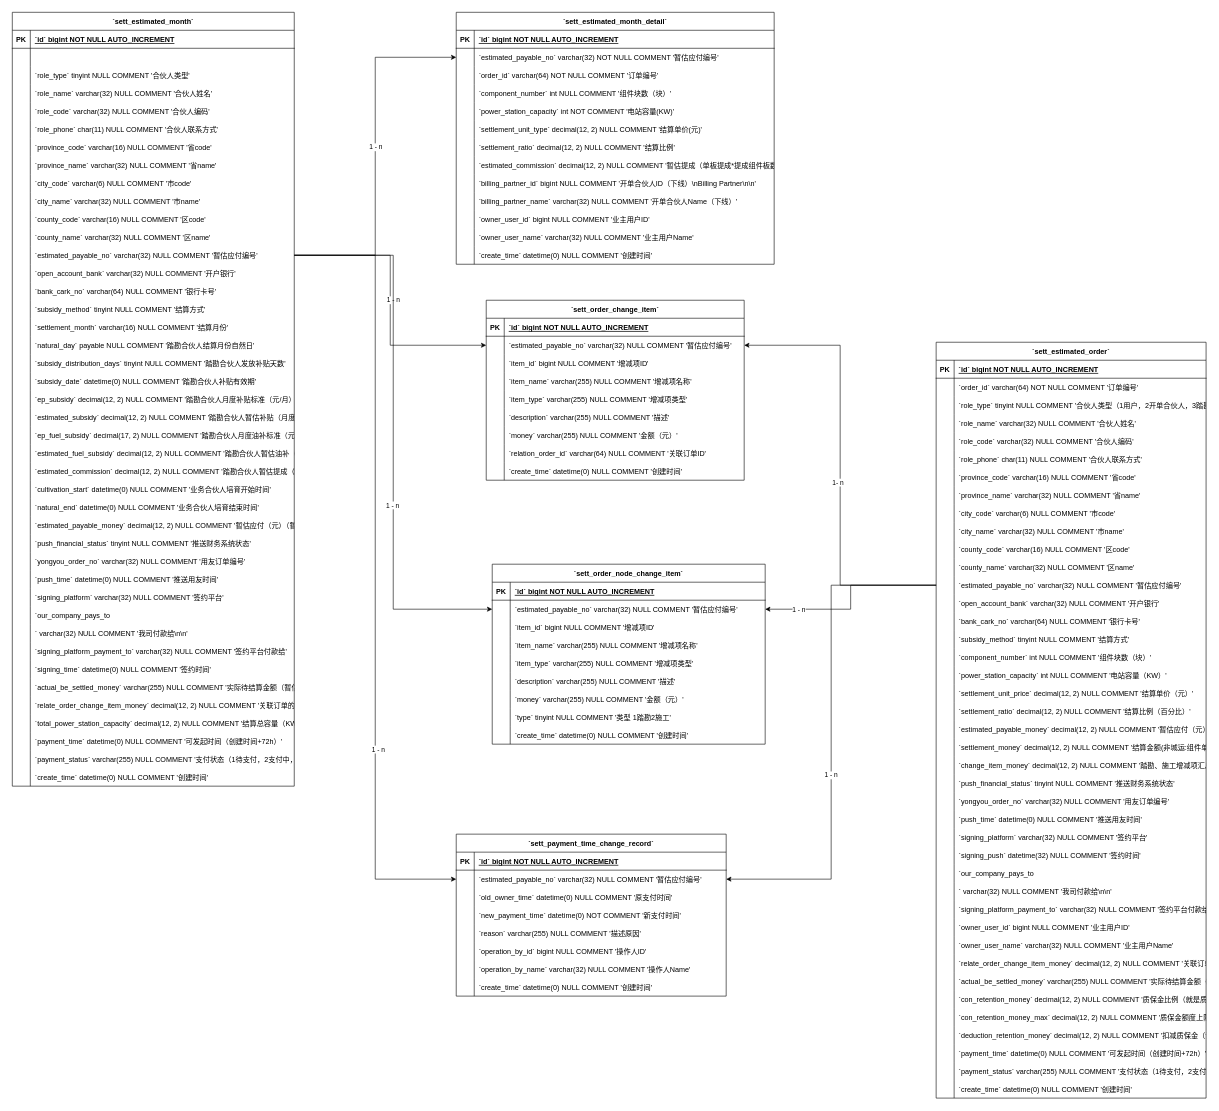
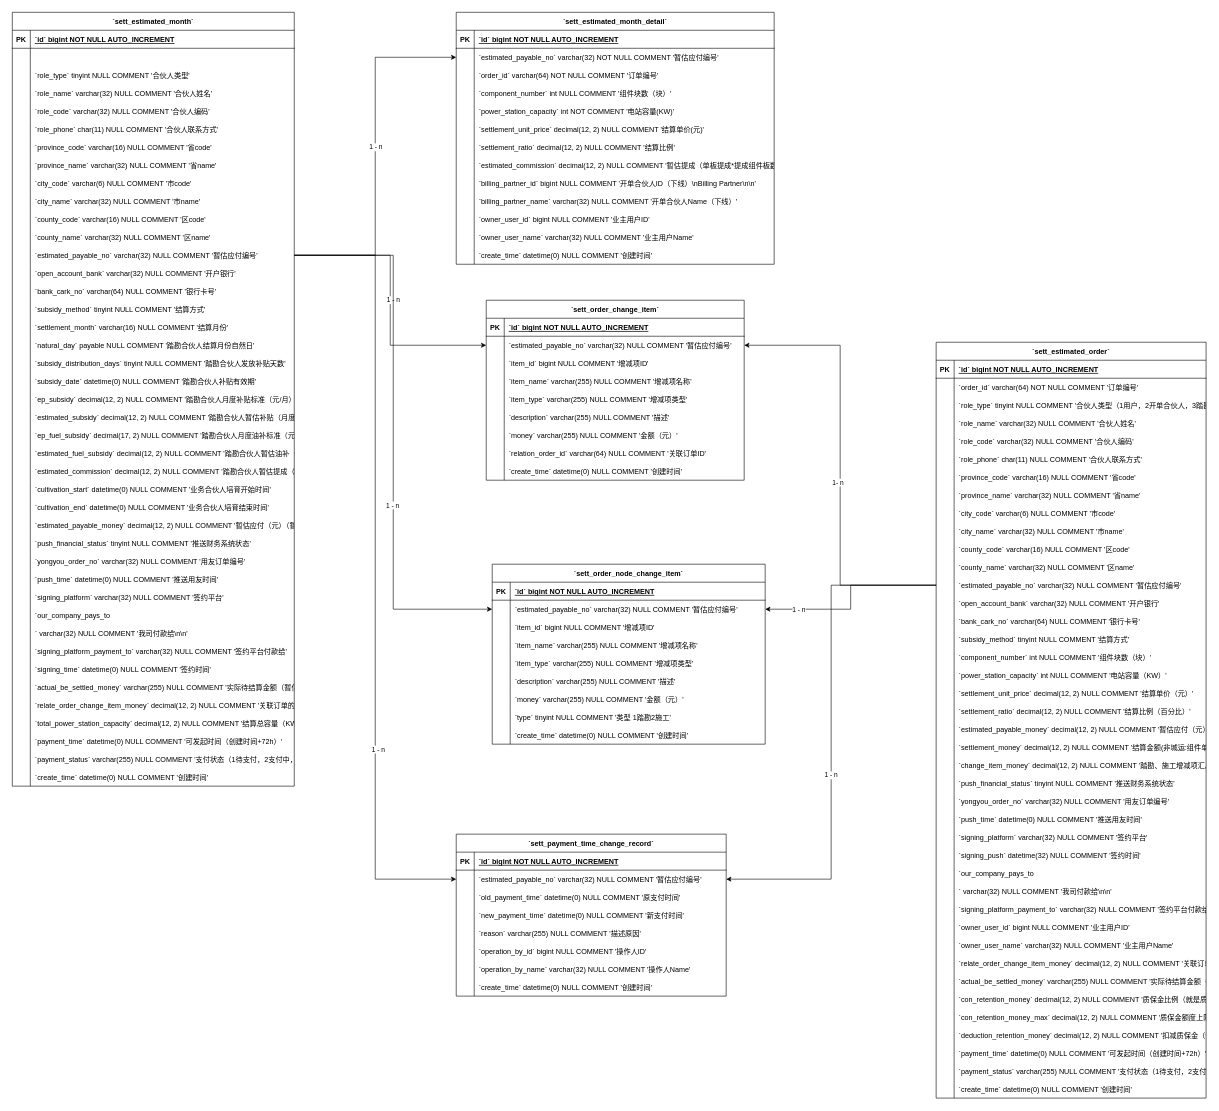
node "`settlement_unit_type` decimal(12, 2) NULL COMMENT '结算单价(元)'": label "`settlement_unit_type` decimal(12, 2) NULL COMMENT '结算单价(元)'" -> "`settlement_unit_price` decimal(12, 2) NULL COMMENT '结算单价(元)'"
node "`natural_end` datetime(0) NULL COMMENT '业务合伙人培育结束时间'": label "`natural_end` datetime(0) NULL COMMENT '业务合伙人培育结束时间'" -> "`cultivation_end` datetime(0) NULL COMMENT '业务合伙人培育结束时间'"
node "`estimated_payable_money` decimal(12, 2) NULL COMMENT '暂估应付（元）（暂估补贴+暂估邮补+描述原因）'": label "`estimated_payable_money` decimal(12, 2) NULL COMMENT '暂估应付（元）（暂估补贴+暂估邮补+描述原因）'" -> "`estimated_payable_money` decimal(12, 2) NULL COMMENT '暂估应付（元）（暂估补贴+暂估邮补+暂估提成）'"
node "`old_owner_time` datetime(0) NULL COMMENT '原支付时间'": label "`old_owner_time` datetime(0) NULL COMMENT '原支付时间'" -> "`old_payment_time` datetime(0) NULL COMMENT '原支付时间'"
node "`new_payment_time` datetime(0) NOT COMMENT '新支付时间'": label "`new_payment_time` datetime(0) NOT COMMENT '新支付时间'" -> "`new_payment_time` datetime(0) NULL COMMENT '新支付时间'"
